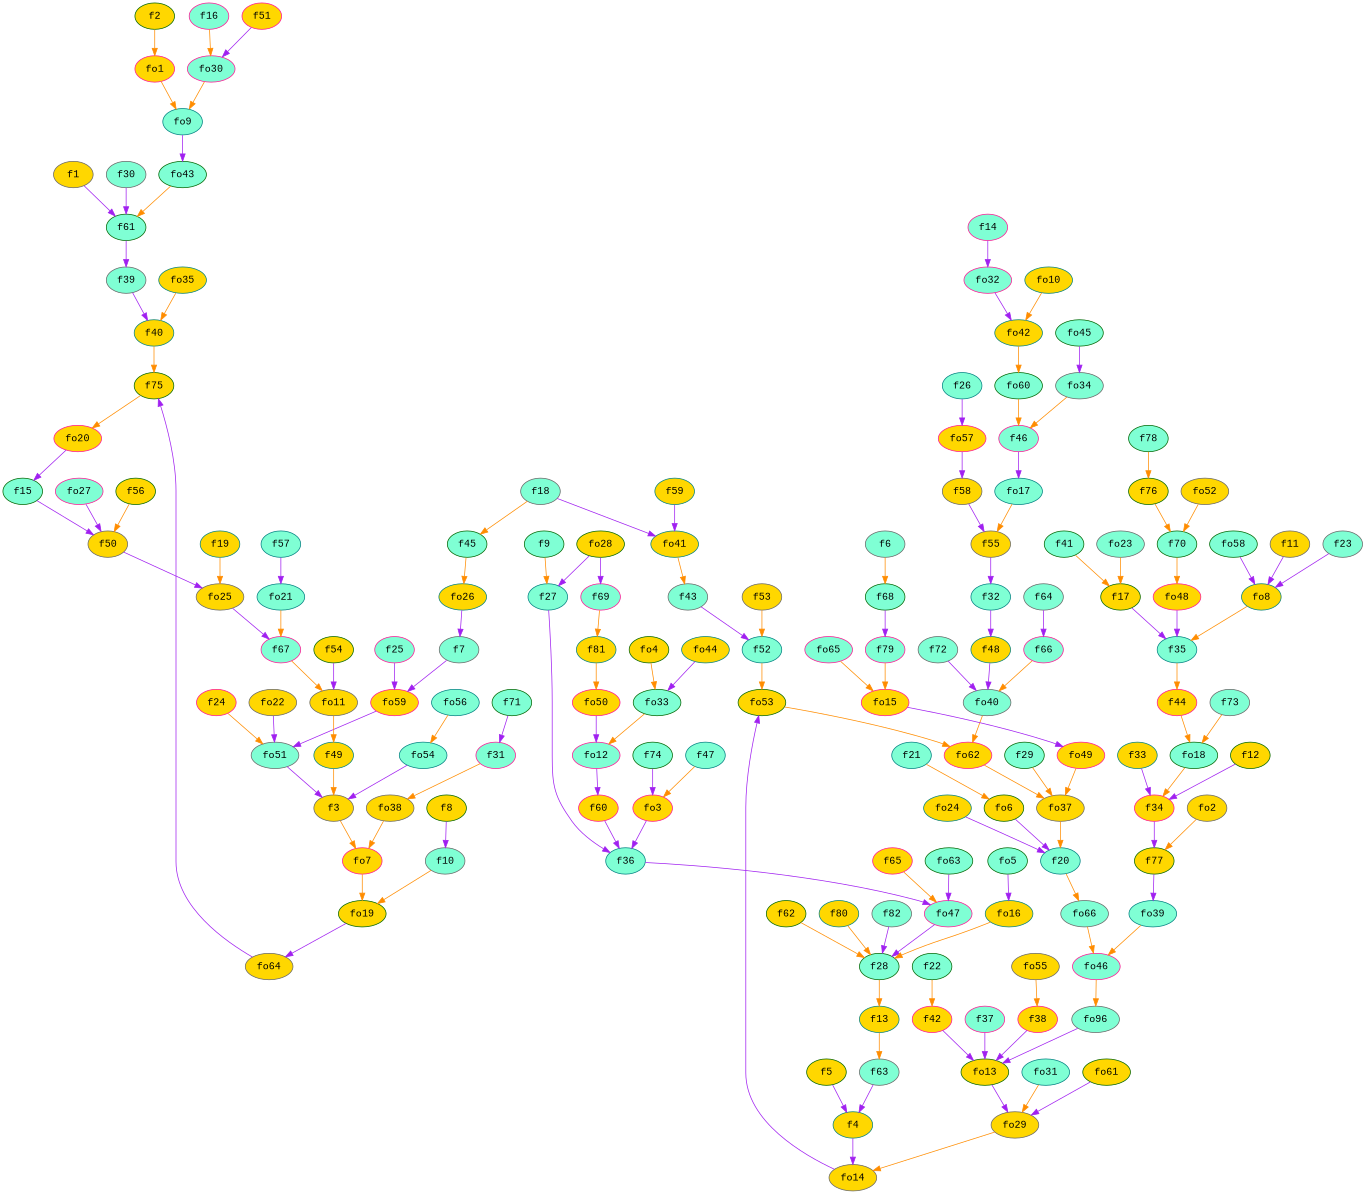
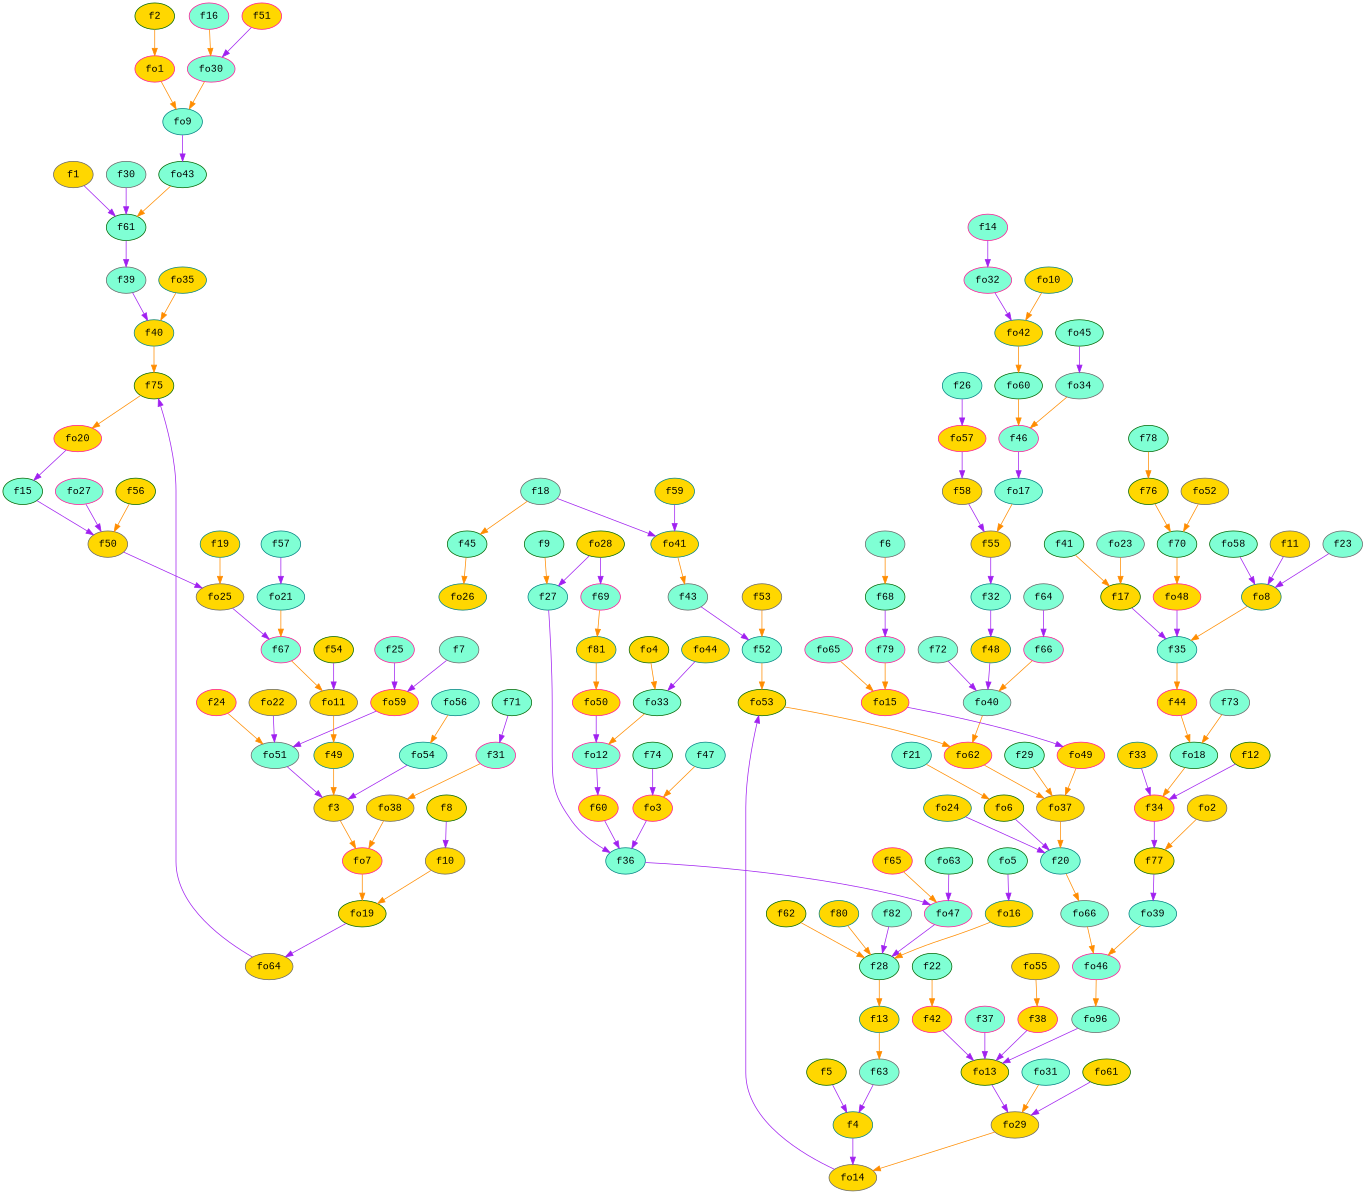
edge "fo26" -> "f7": removed
node "f10": fillcolor aquamarine -> gold
